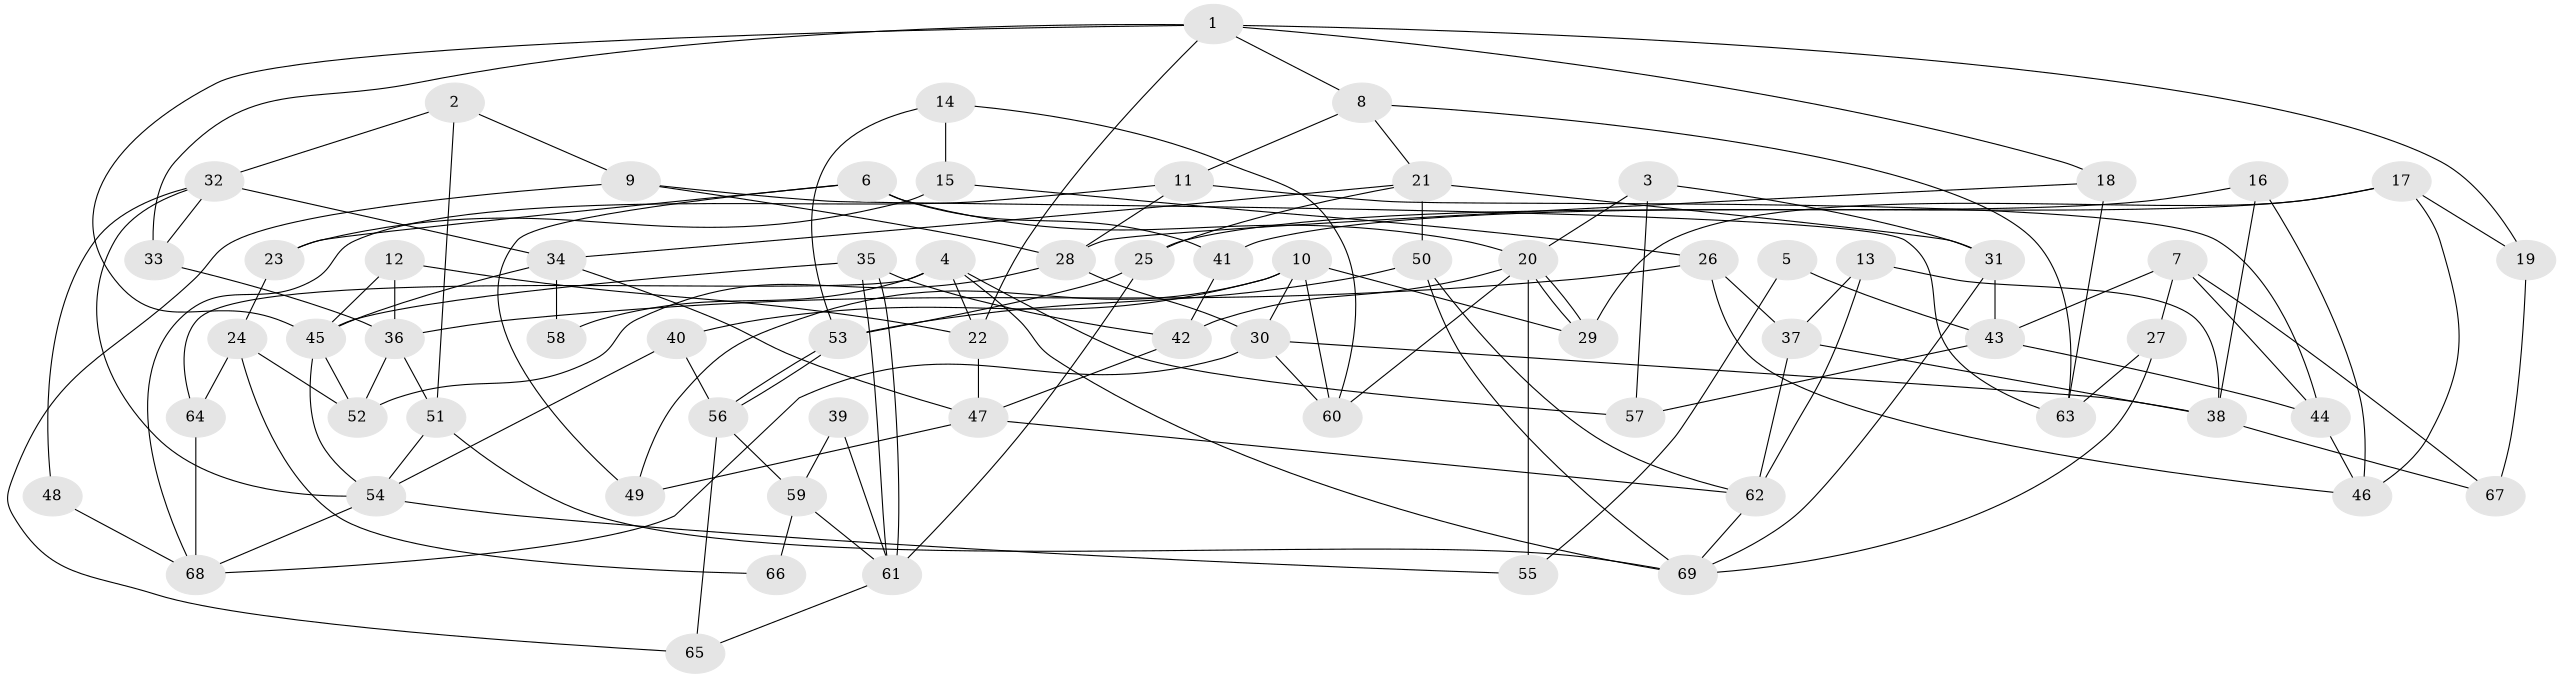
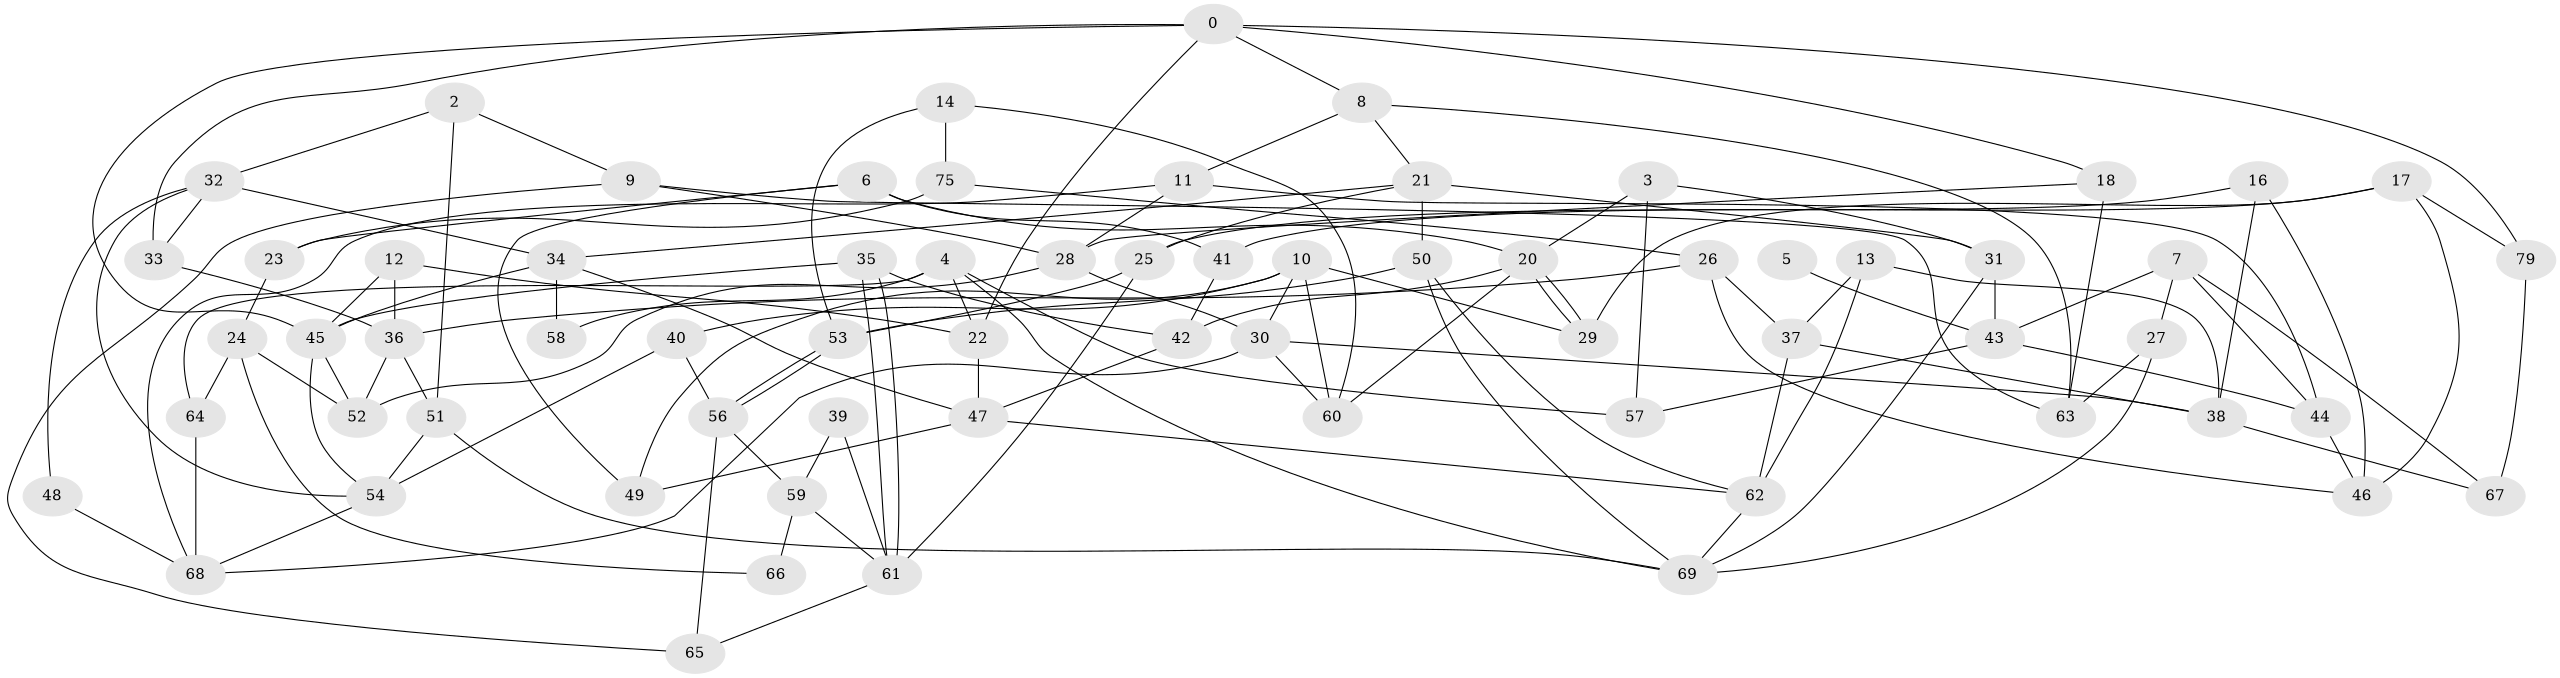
node "1": label "1" -> "0"
node "15": label "15" -> "75"
node "19": label "19" -> "79"
node "55": removed
